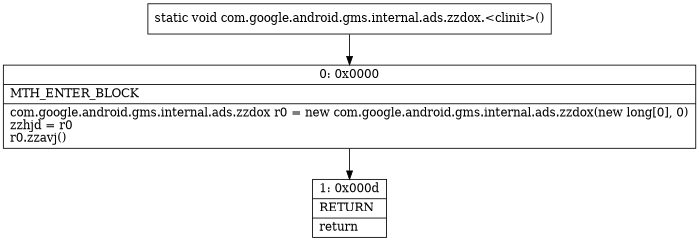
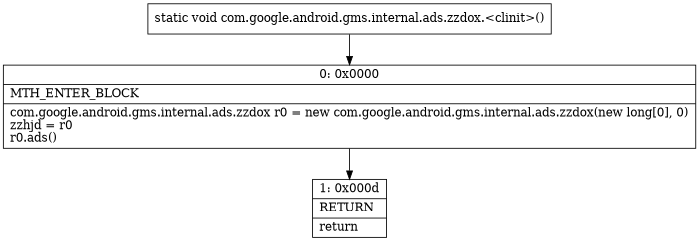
node "0: 0x0000": text "r0.zzavj()" -> "r0.ads()"
